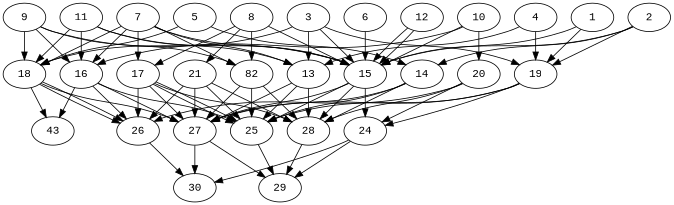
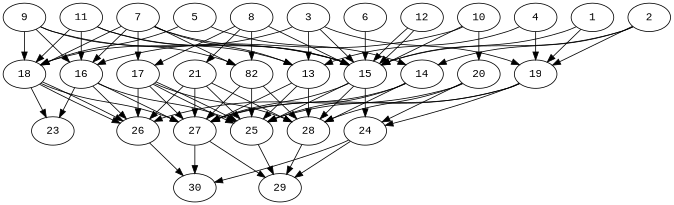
node "43": label "43" -> "23"
